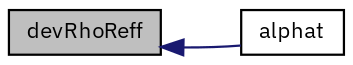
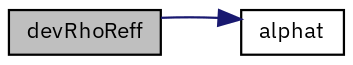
edge "alphat" -> "devRhoReff": reversed
